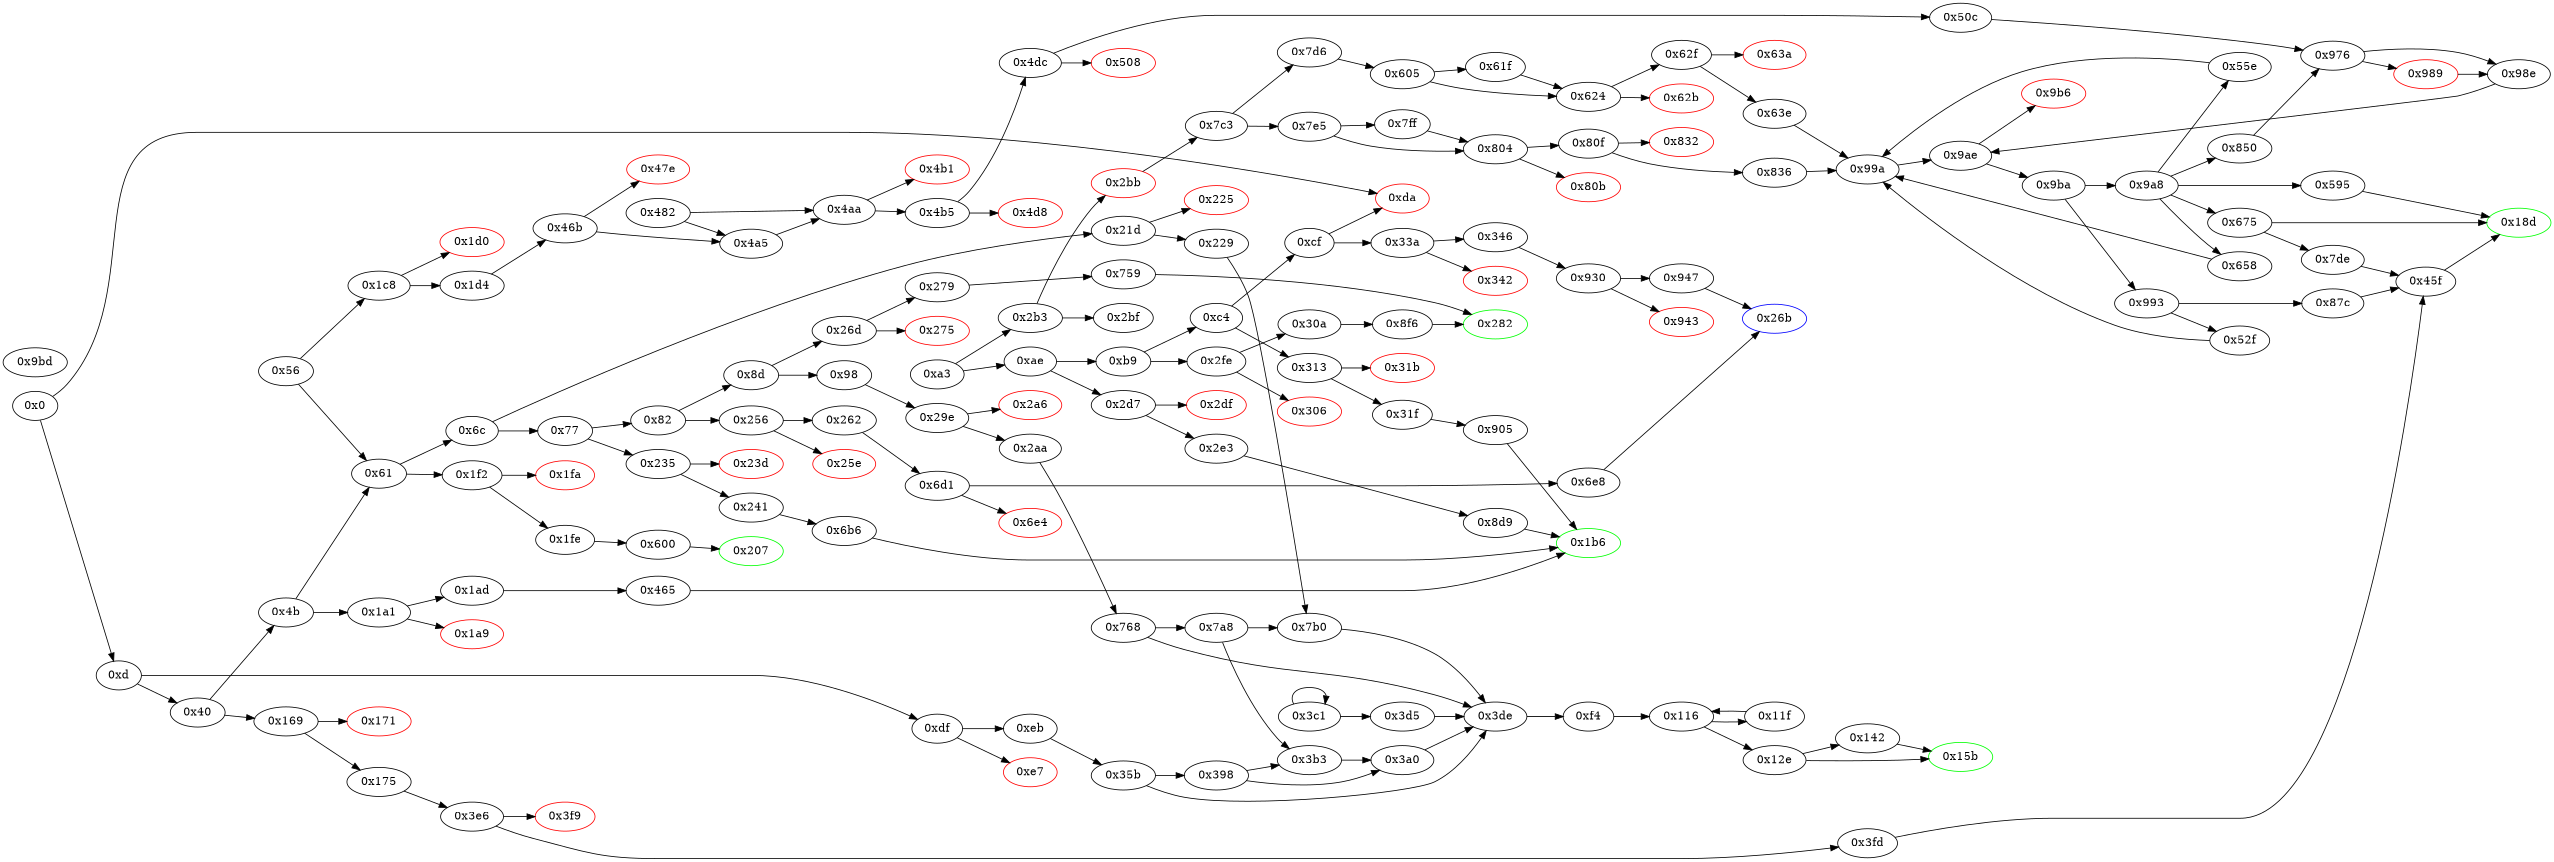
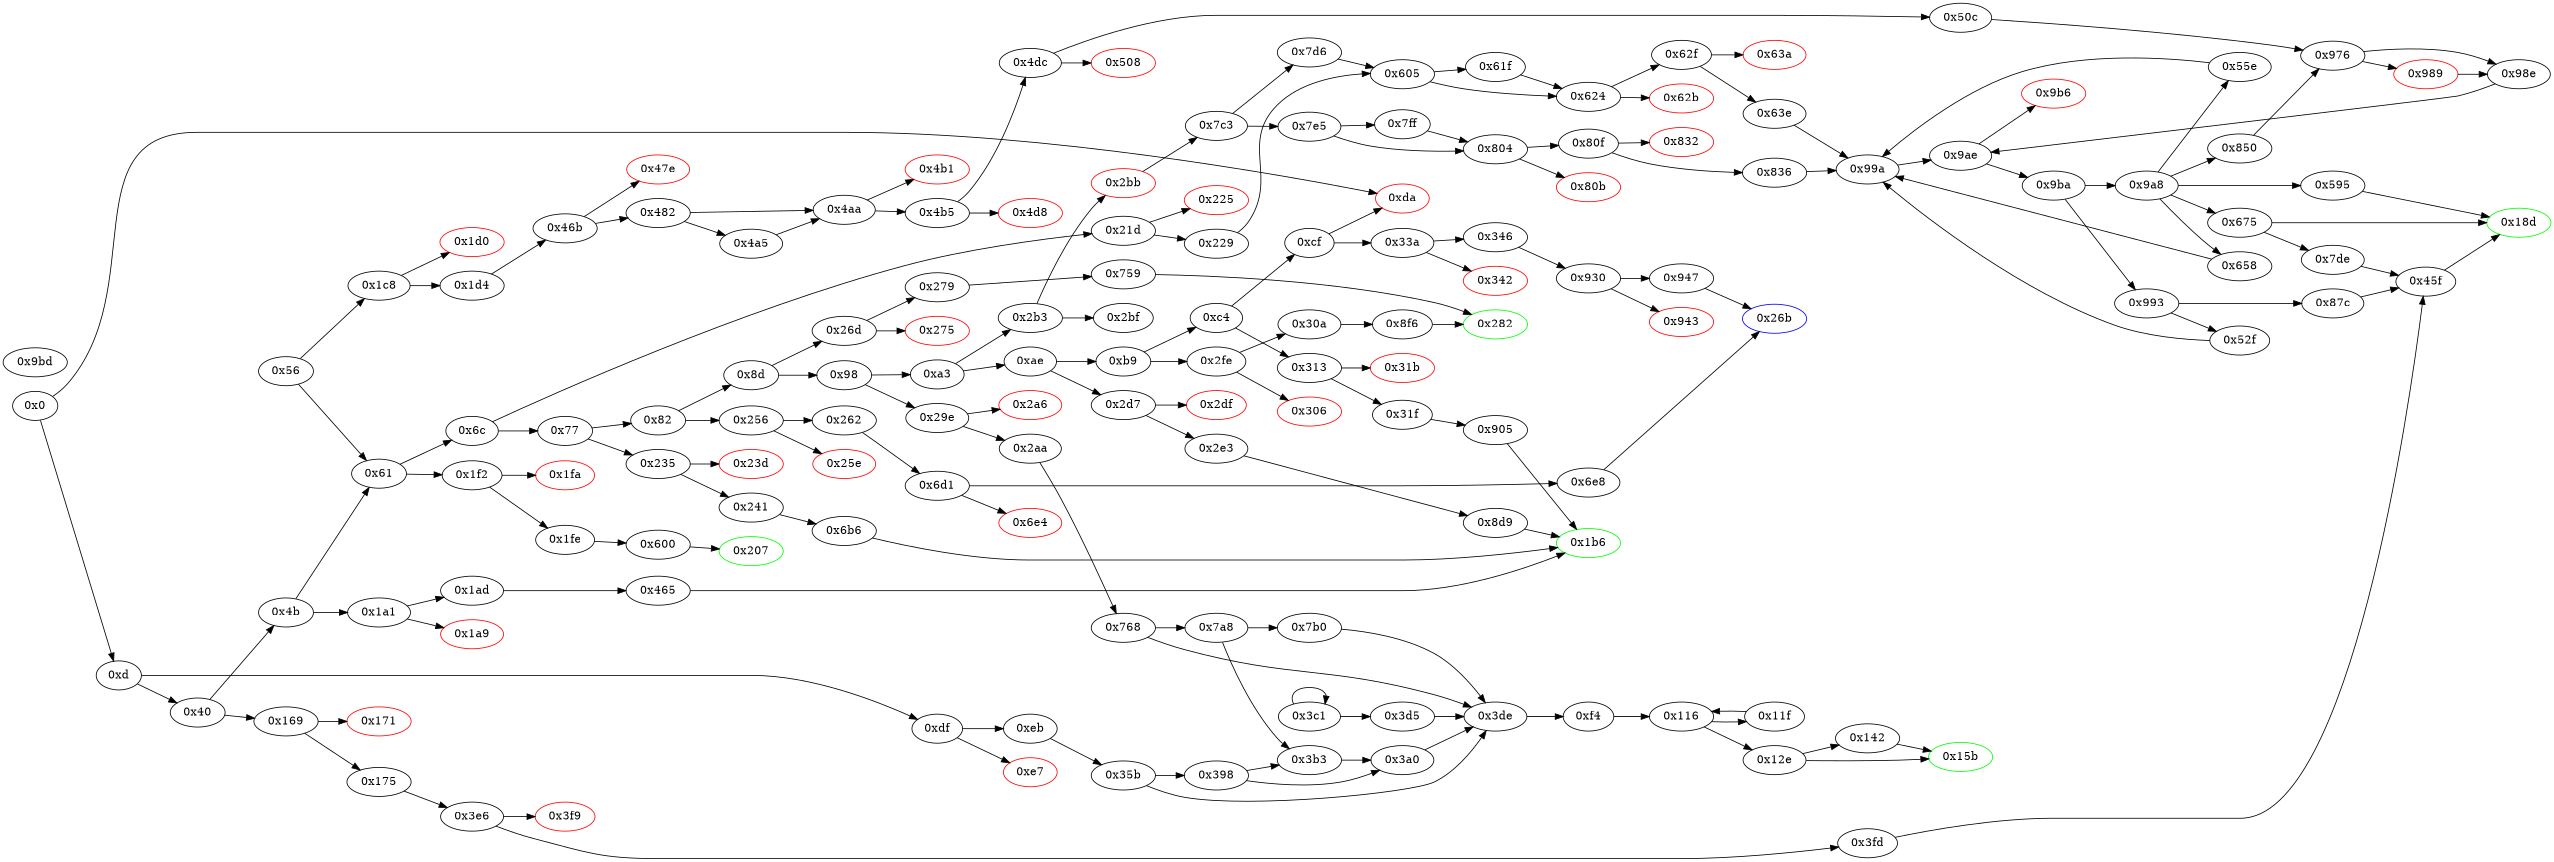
edge "0x46b" -> "0x4a5": now "0x46b" -> "0x482"
edge "0x98" -> "0xa3": added
edge "0x229" -> "0x7b0": now "0x229" -> "0x605"
